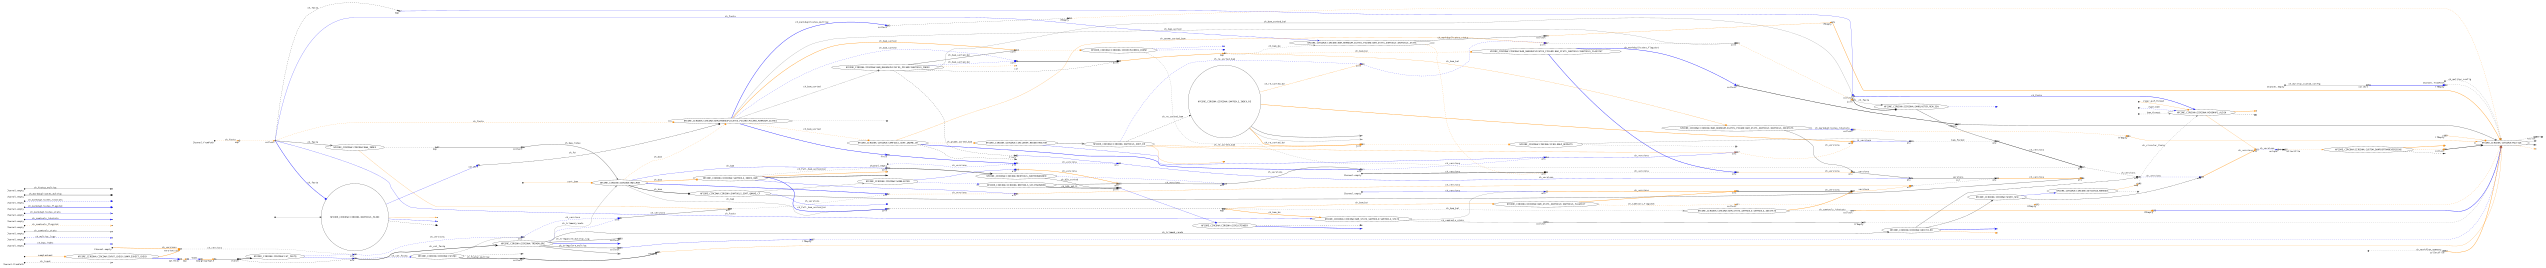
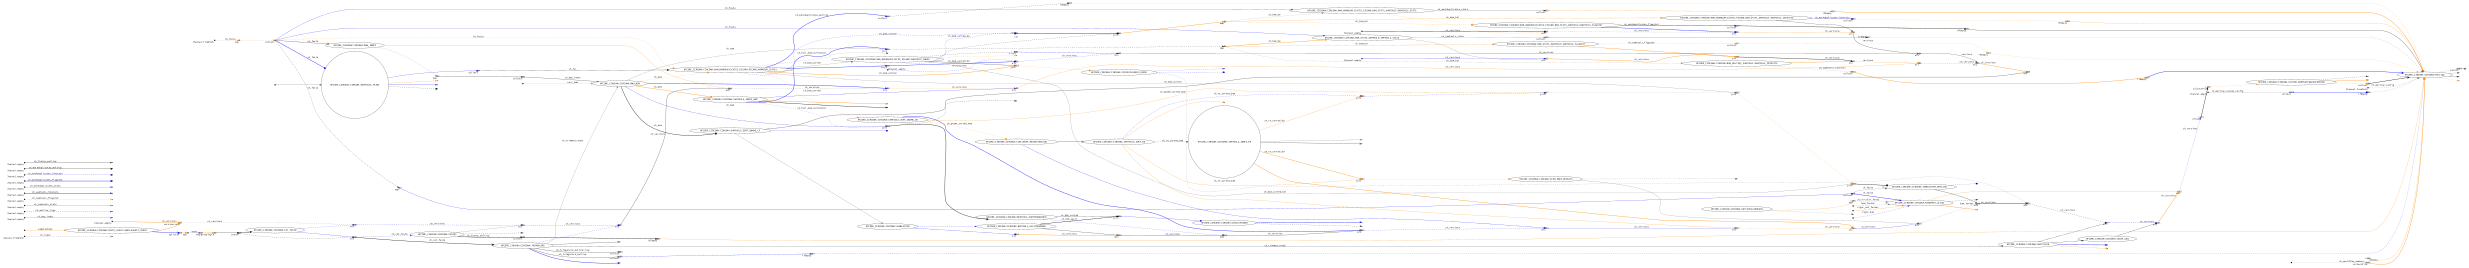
edge "v68 mix" -> "v95 mix": label "csi" -> "ch_versions"
edge "NFCORE_CIRCDNA:CIRCDNA:SEQTK_SEQ" -> "NFCORE_CIRCDNA:CIRCDNA:GETCIRCULARREADS": removed
node "NFCORE_CIRCDNA:CIRCDNA:BAM_STATS_SAMTOOLS:SAMTOOLS_IDXSTATS": label "NFCORE_CIRCDNA:CIRCDNA:BAM_STATS_SAMTOOLS:SAMTOOLS_IDXSTATS" -> "NFCORE_CIRCDNA:CIRCDNA:BAM_MULTIQC_SAMTOOLS:SAMTOOLS_IDXSTATS"
